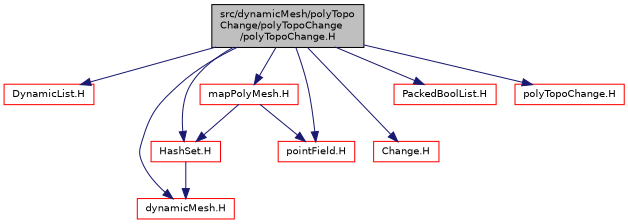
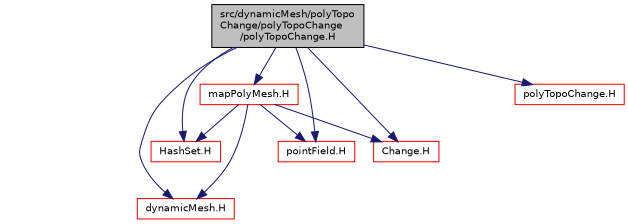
node "DynamicList.H": removed
node "PackedBoolList.H": removed
edge "mapPolyMesh.H" -> "Change.H": added
edge "HashSet.H" -> "dynamicMesh.H": now "mapPolyMesh.H" -> "dynamicMesh.H"
